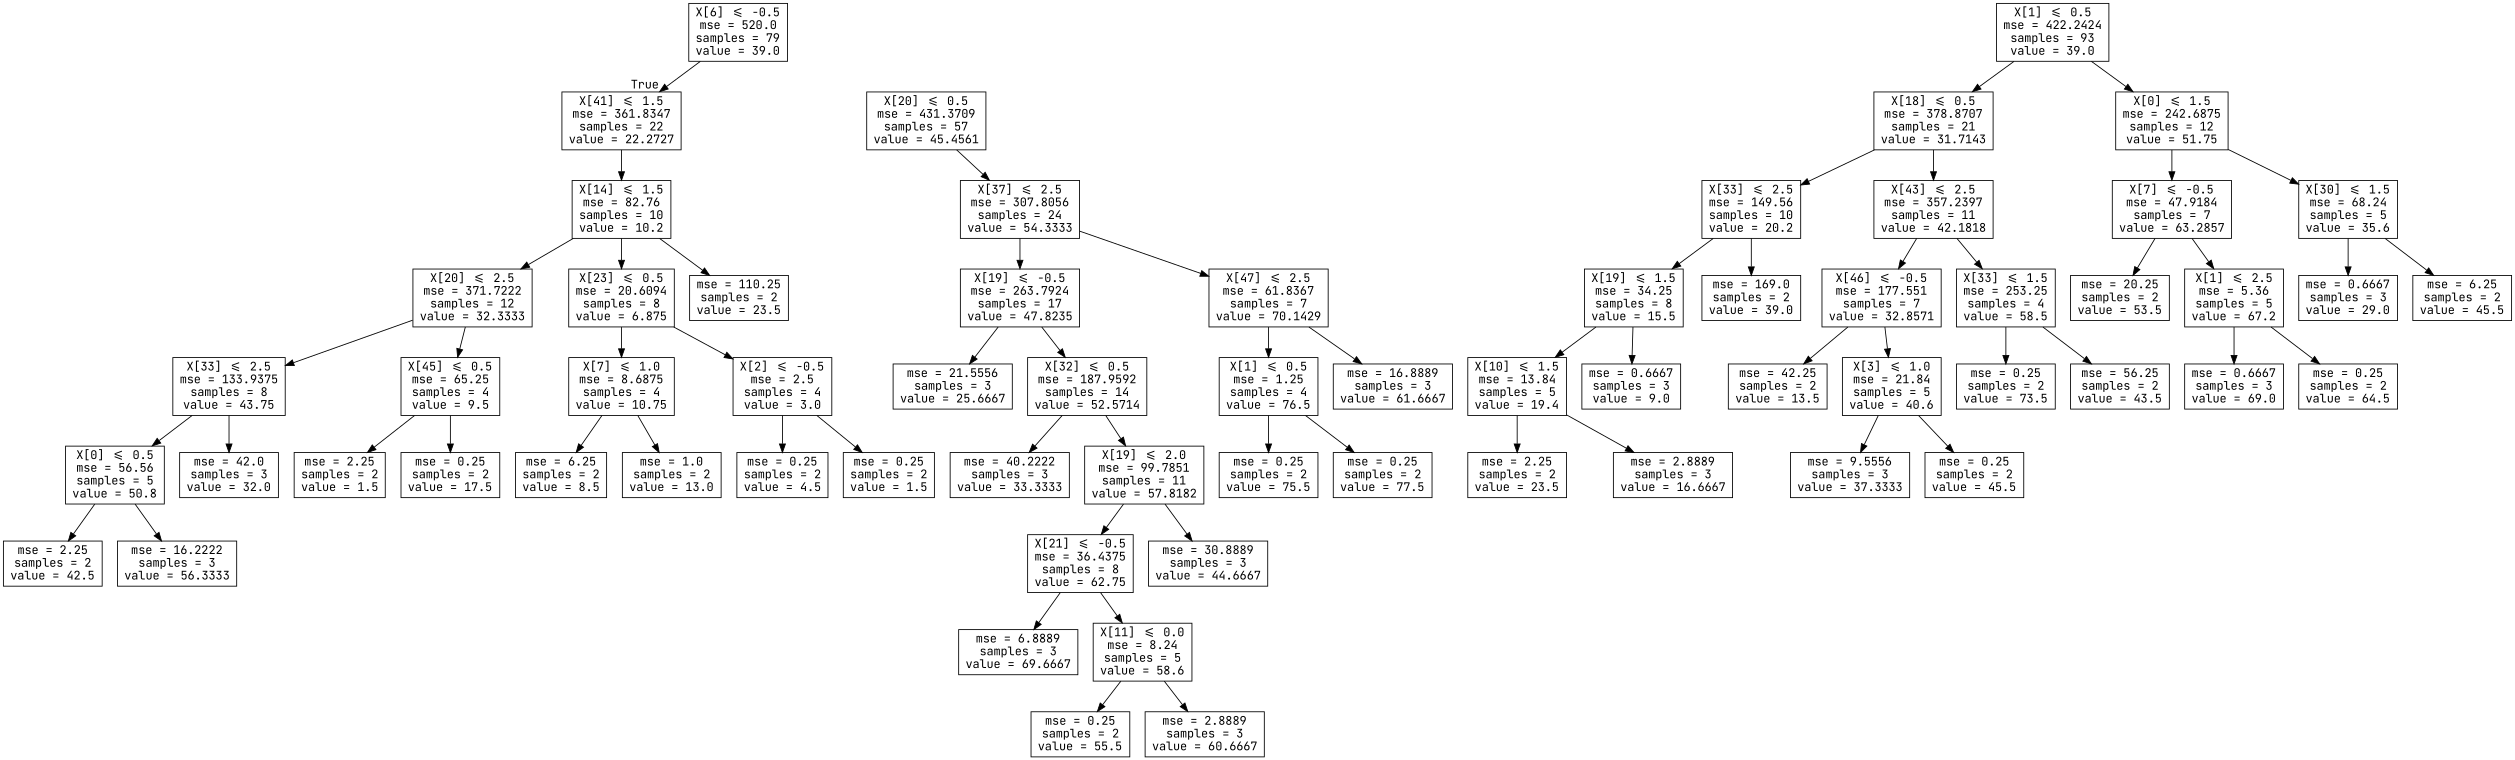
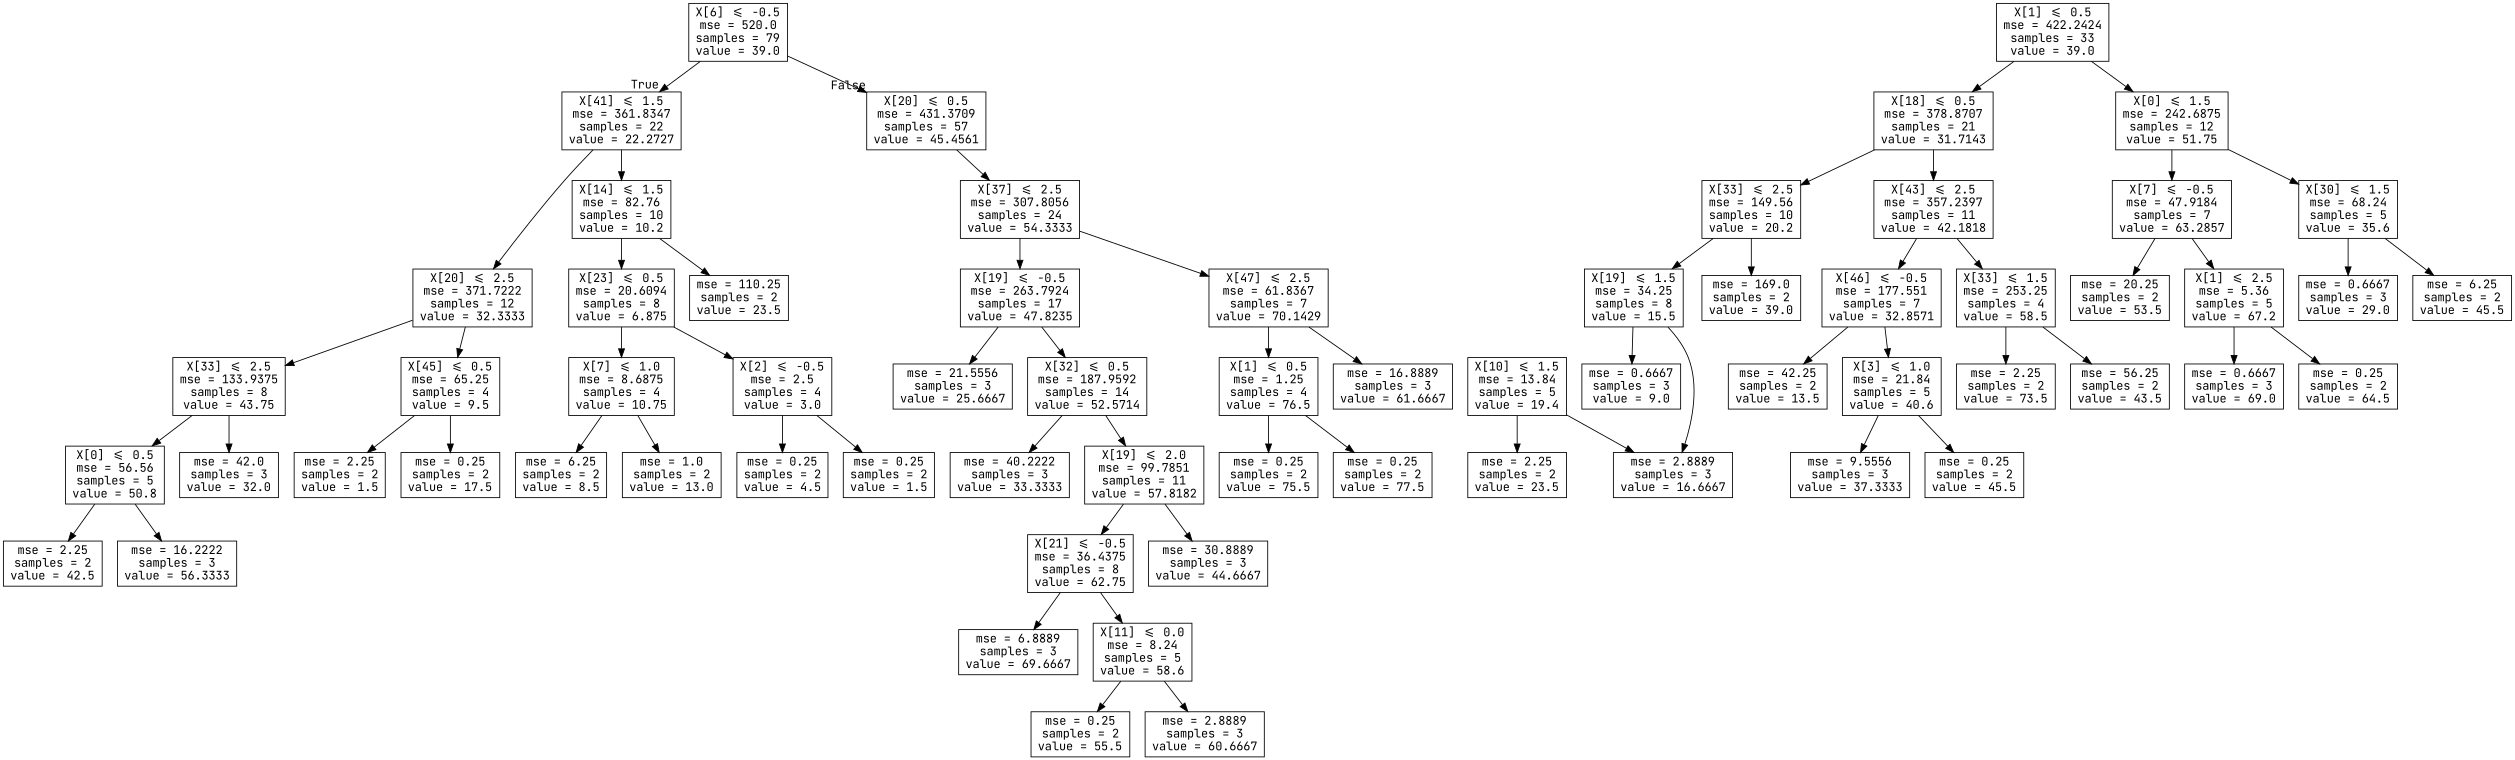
node "X[1] <= 0.5 mse = 422.2424 samples = 93 value = 39.0": label "X[1] <= 0.5 mse = 422.2424 samples = 93 value = 39.0" -> "X[1] <= 0.5 mse = 422.2424 samples = 33 value = 39.0"
edge "X[6] <= -0.5 mse = 520.0 samples = 79 value = 39.0" -> "X[20] <= 0.5 mse = 431.3709 samples = 57 value = 45.4561": added
edge "X[14] <= 1.5 mse = 82.76 samples = 10 value = 10.2" -> "X[20] <= 2.5 mse = 371.7222 samples = 12 value = 32.3333": now "X[41] <= 1.5 mse = 361.8347 samples = 22 value = 22.2727" -> "X[20] <= 2.5 mse = 371.7222 samples = 12 value = 32.3333"
edge "X[19] <= 1.5 mse = 34.25 samples = 8 value = 15.5" -> "X[10] <= 1.5 mse = 13.84 samples = 5 value = 19.4": now "X[19] <= 1.5 mse = 34.25 samples = 8 value = 15.5" -> "mse = 2.8889 samples = 3 value = 16.6667"
node "mse = 0.25 samples = 2 value = 73.5": label "mse = 0.25 samples = 2 value = 73.5" -> "mse = 2.25 samples = 2 value = 73.5"
